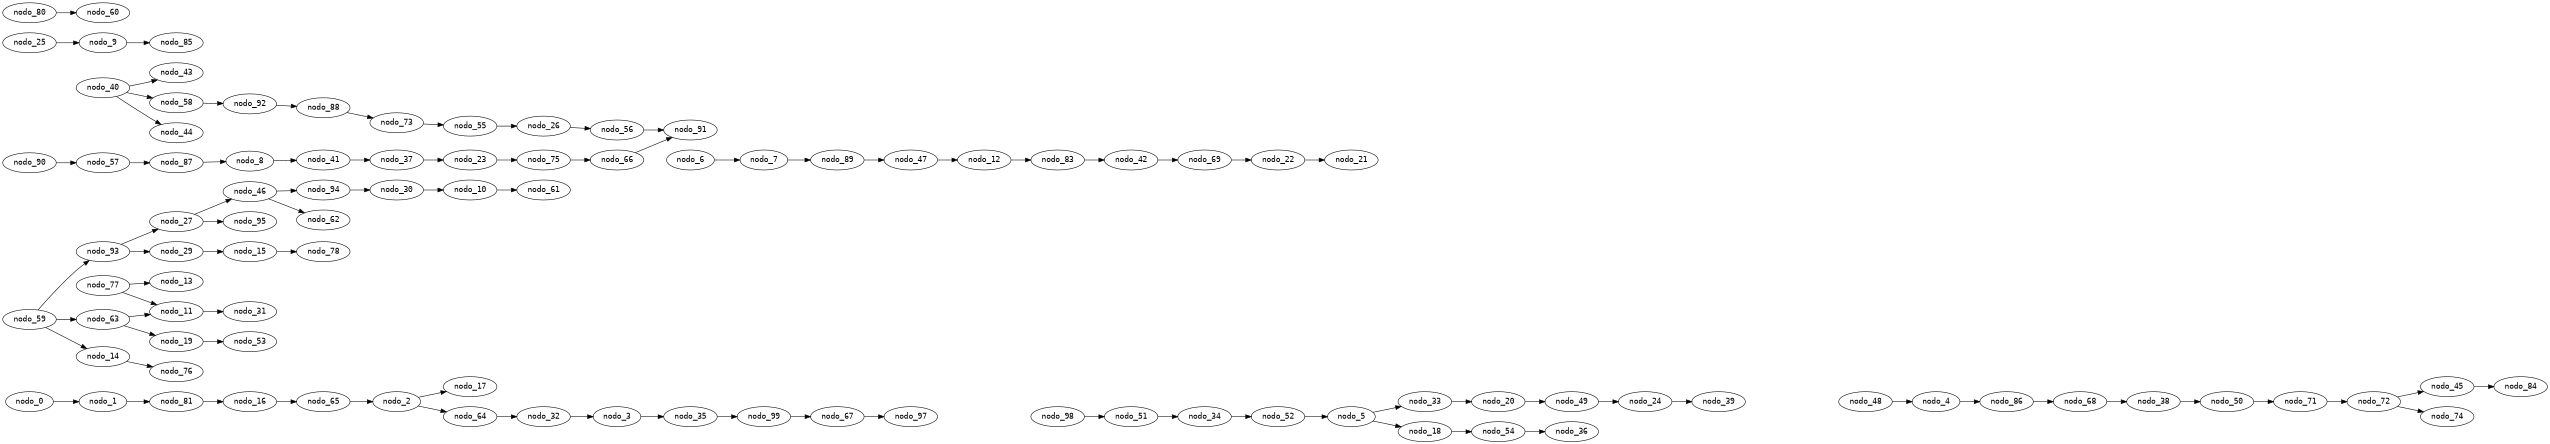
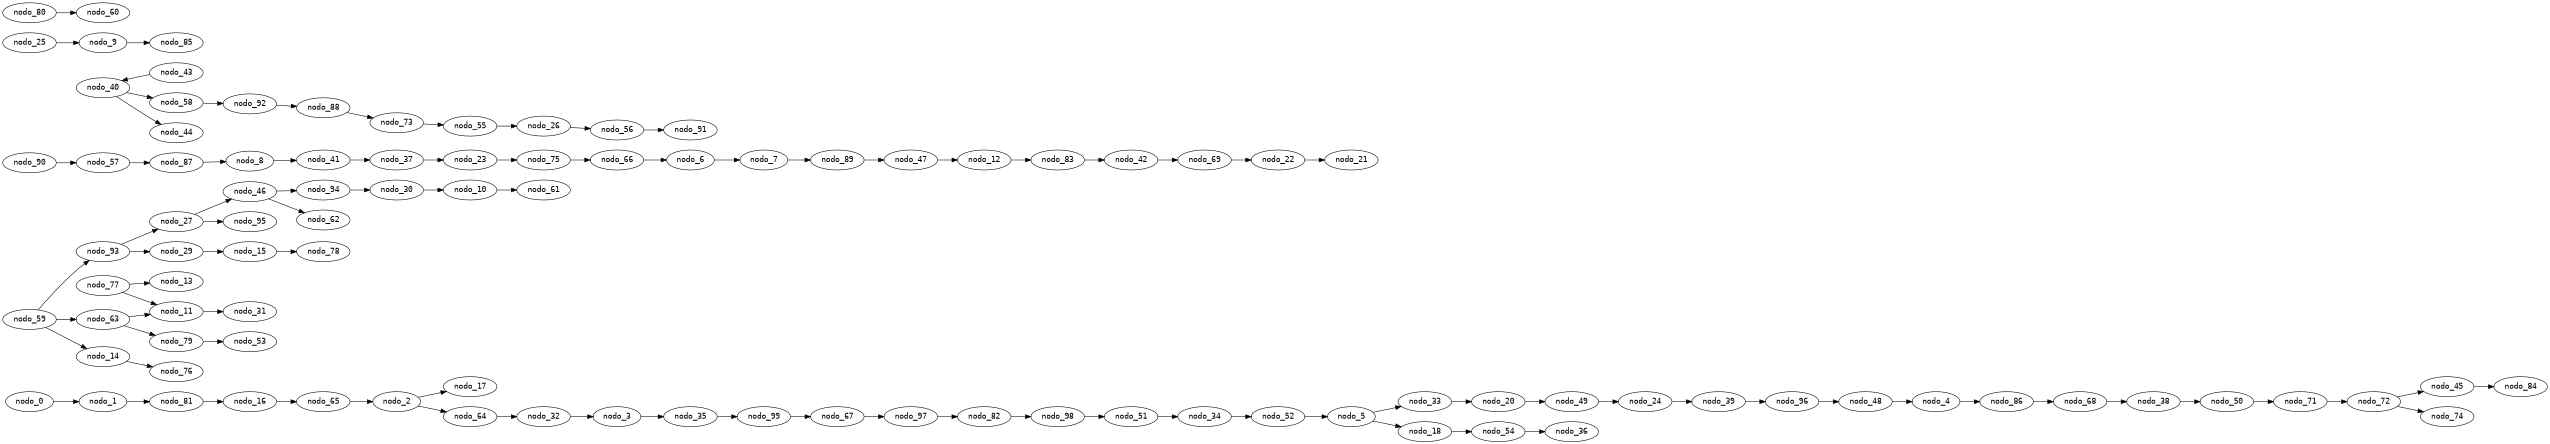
edge "nodo_40" -> "nodo_43": reversed
edge "nodo_66" -> "nodo_91": now "nodo_66" -> "nodo_6"
node "nodo_19": label "nodo_19" -> "nodo_79"
node "nodo_96": added
node "nodo_82": added
